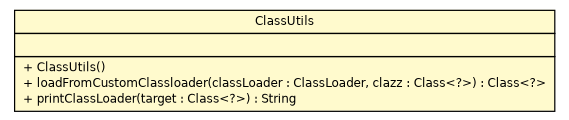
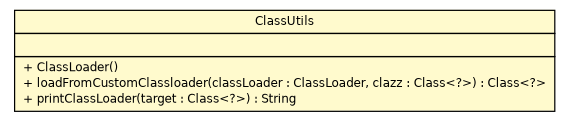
node "ClassUtils": text "+ ClassUtils()" -> "+ ClassLoader()"
